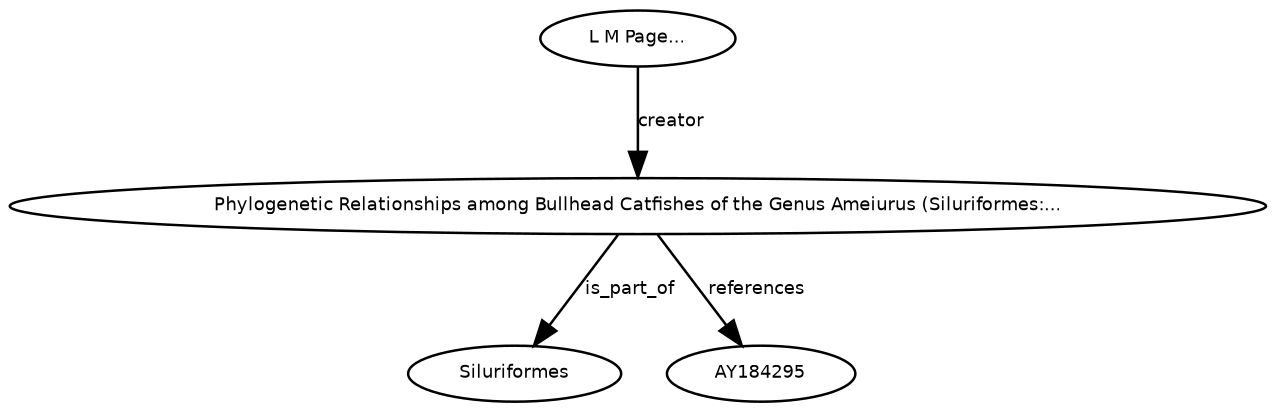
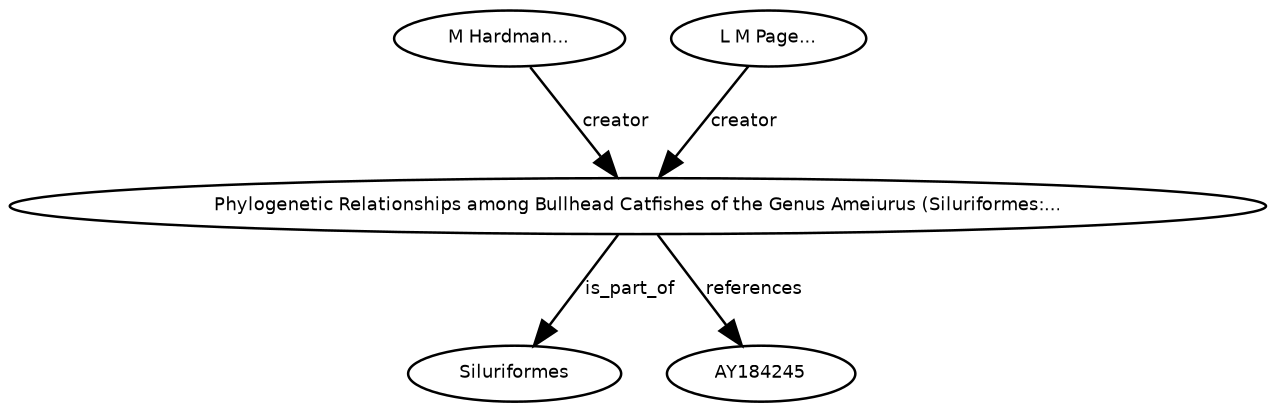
node "M Hardman...": added
node "AY184295": label "AY184295" -> "AY184245"
